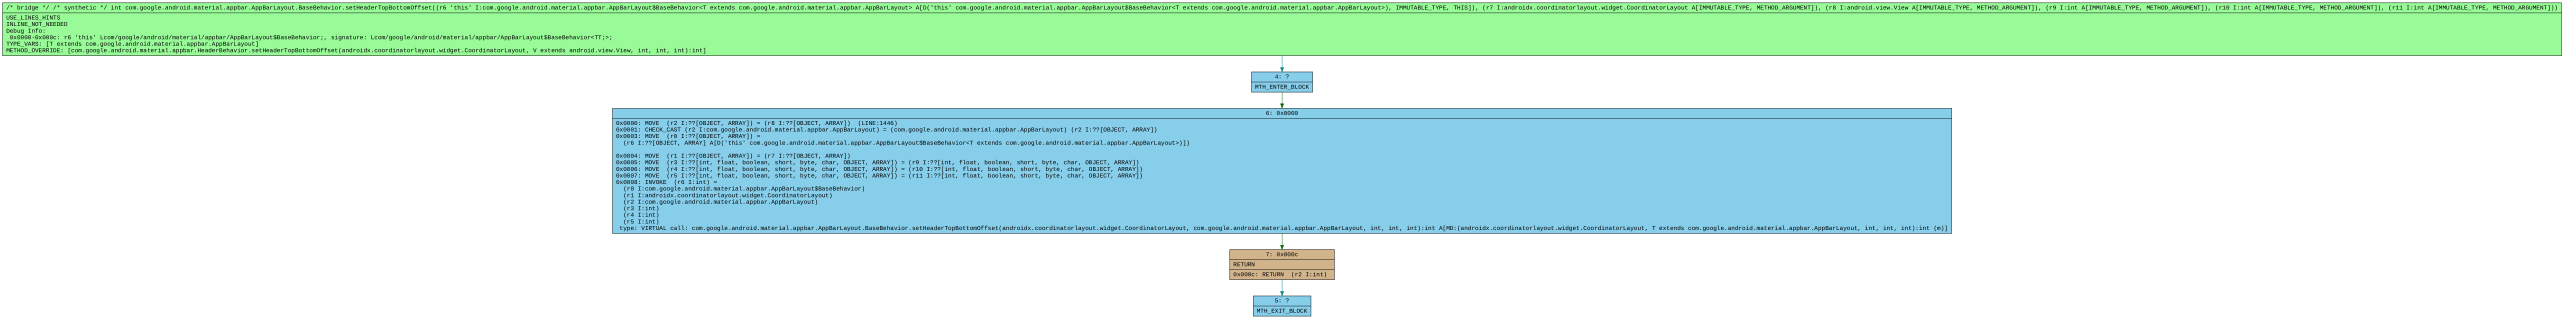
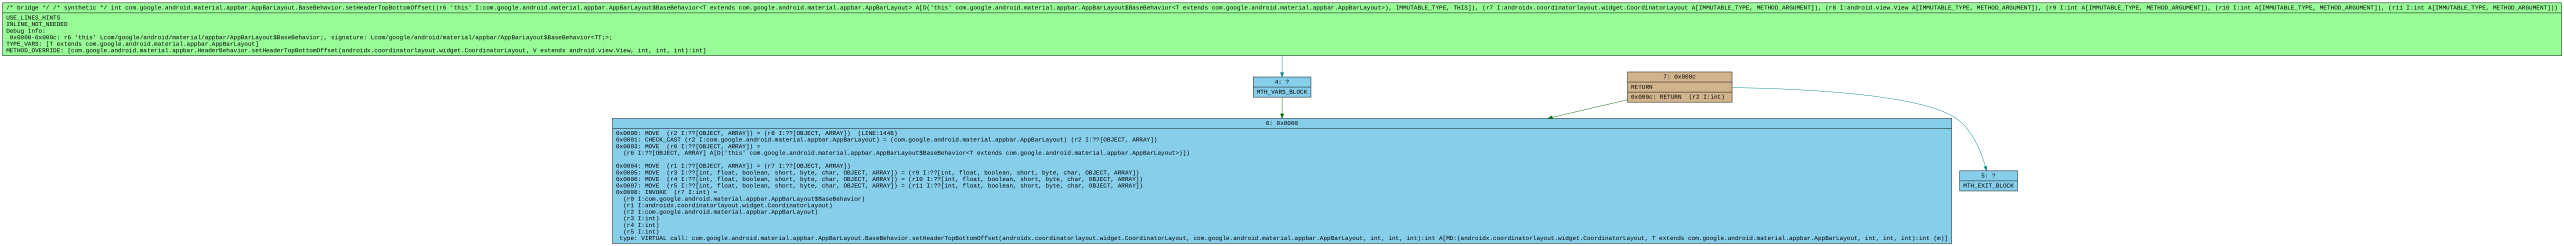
node "4: ?": text "MTH_ENTER_BLOCK" -> "MTH_VARS_BLOCK"
node "6: 0x0000": text "0x0008: INVOKE  (r6 I:int) =" -> "0x0008: INVOKE  (r7 I:int) ="
edge "6: 0x0000" -> "7: 0x000c": reversed
